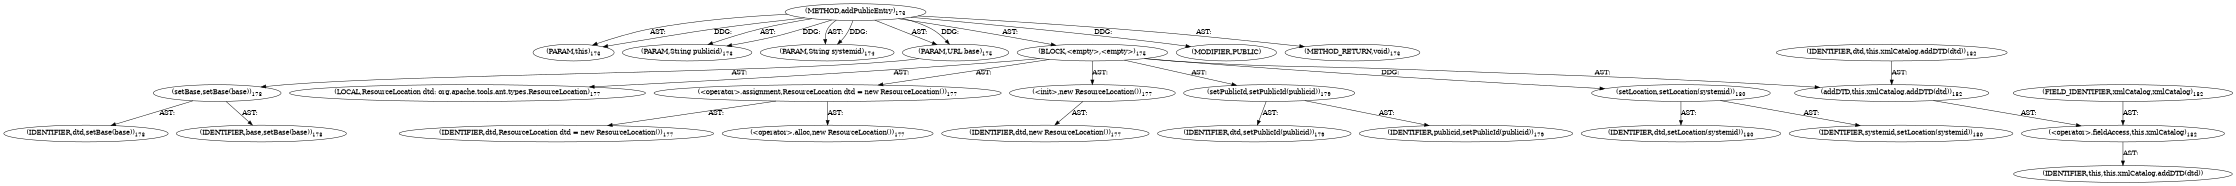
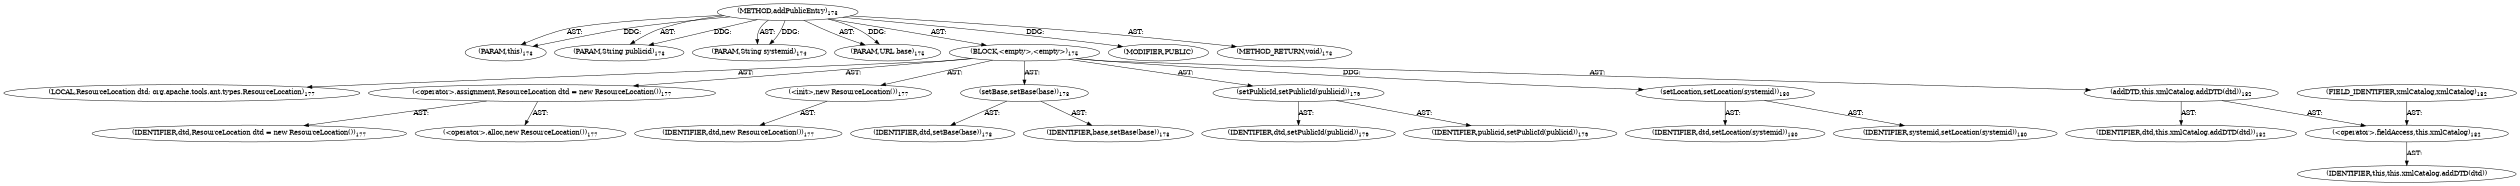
edge "(IDENTIFIER,dtd,this.xmlCatalog.addDTD(dtd))" -> "(addDTD,this.xmlCatalog.addDTD(dtd))": reversed
edge "(PARAM,URL base)" -> "(setBase,setBase(base))": now "(BLOCK,<empty>,<empty>)" -> "(setBase,setBase(base))"
